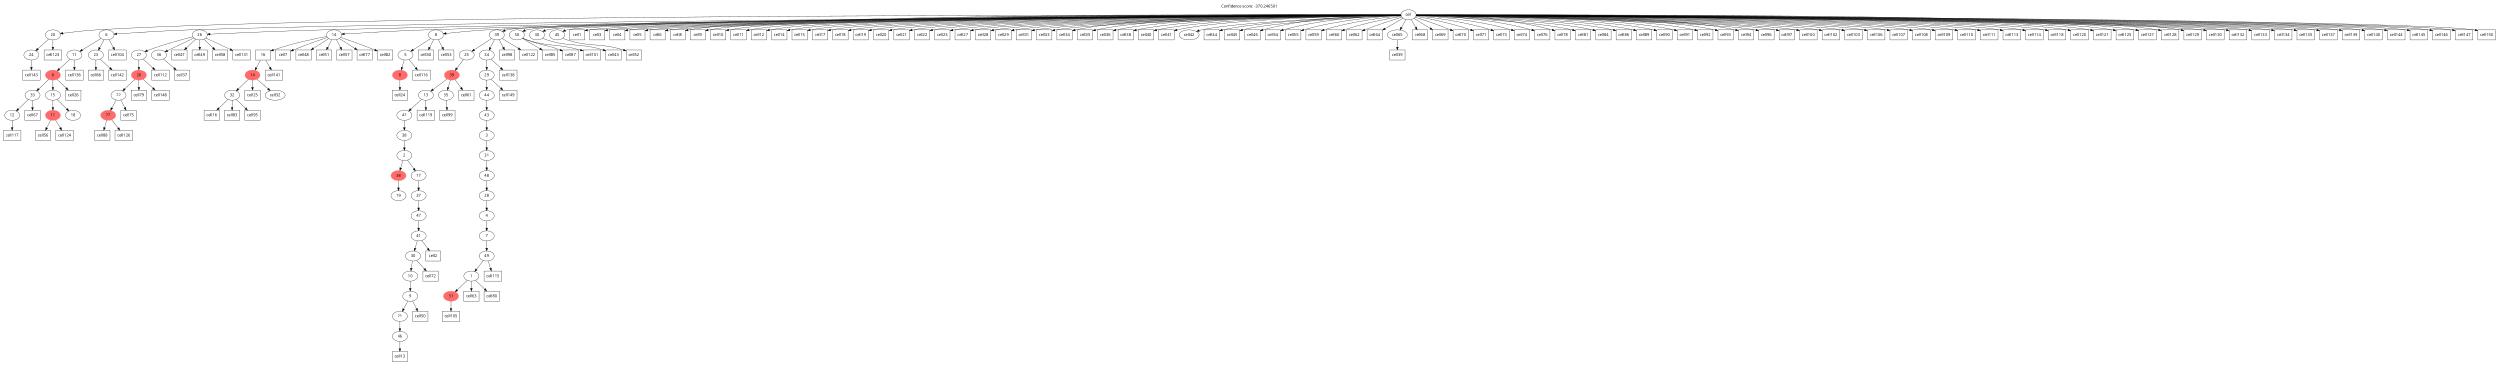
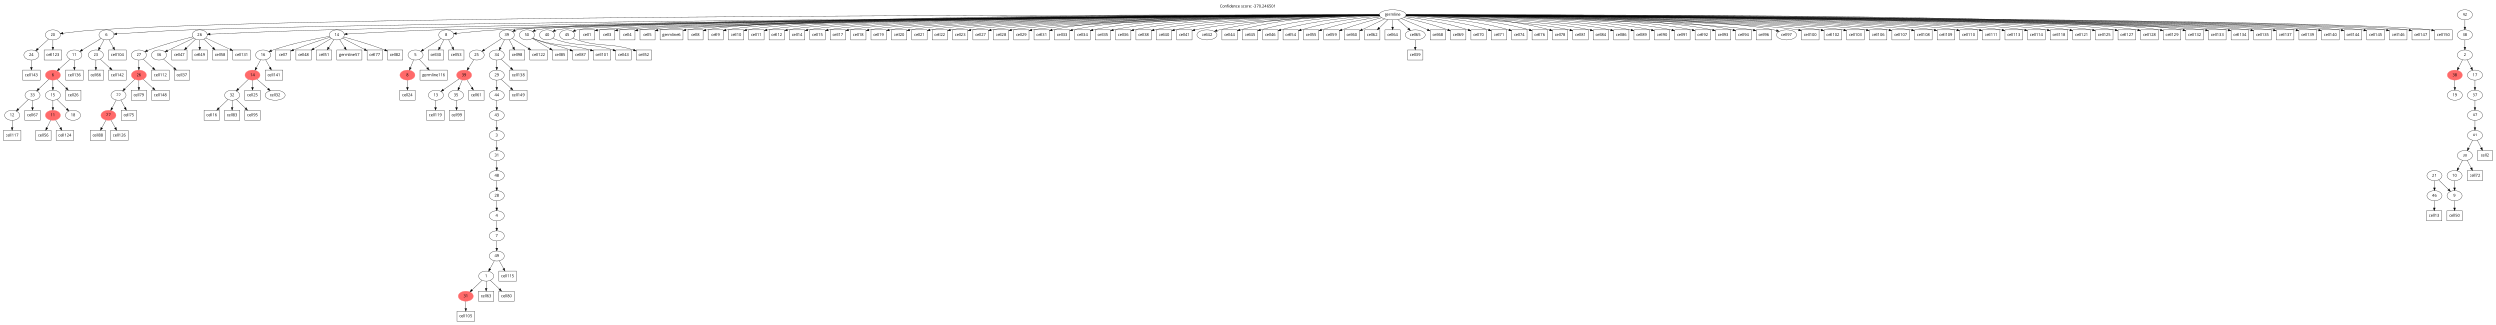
node "cell": label "cell" -> "germline"
node "cell6": label "cell6" -> "germline6"
node "cell73": removed
node "cell97": shape box -> ellipse
node "cell120": removed
node "cell130": removed
node "16": shape box -> ellipse
node "cell57": label "cell57" -> "germline57"
node "cell116": label "cell116" -> "germline116"
edge "13" -> "42": removed
edge "9" -> "21": reversed
